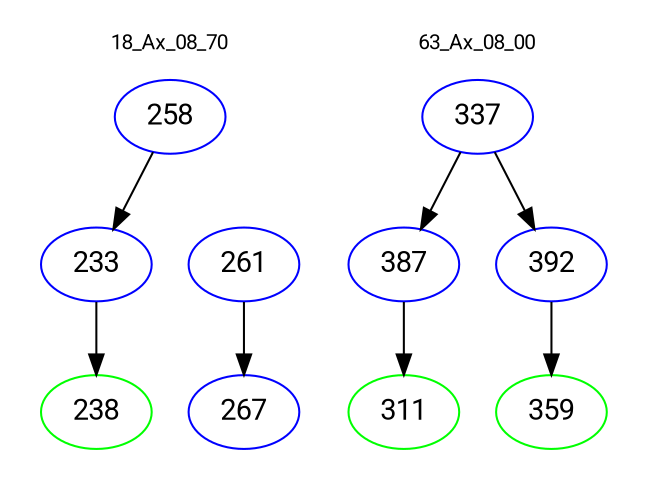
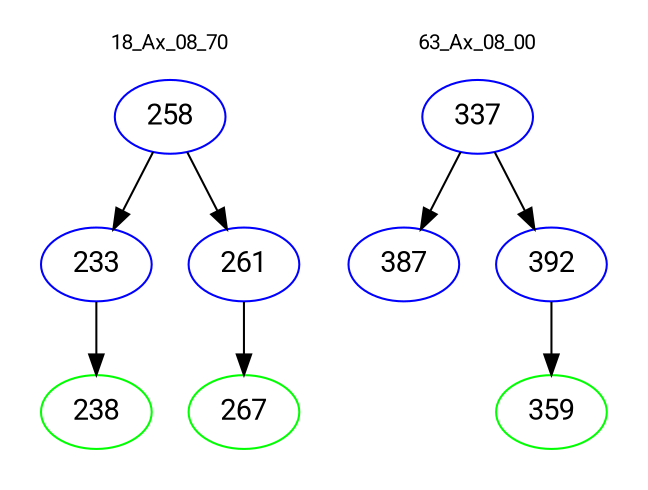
edge "258" -> "261": added
node "267": color blue -> green
node "311": removed
